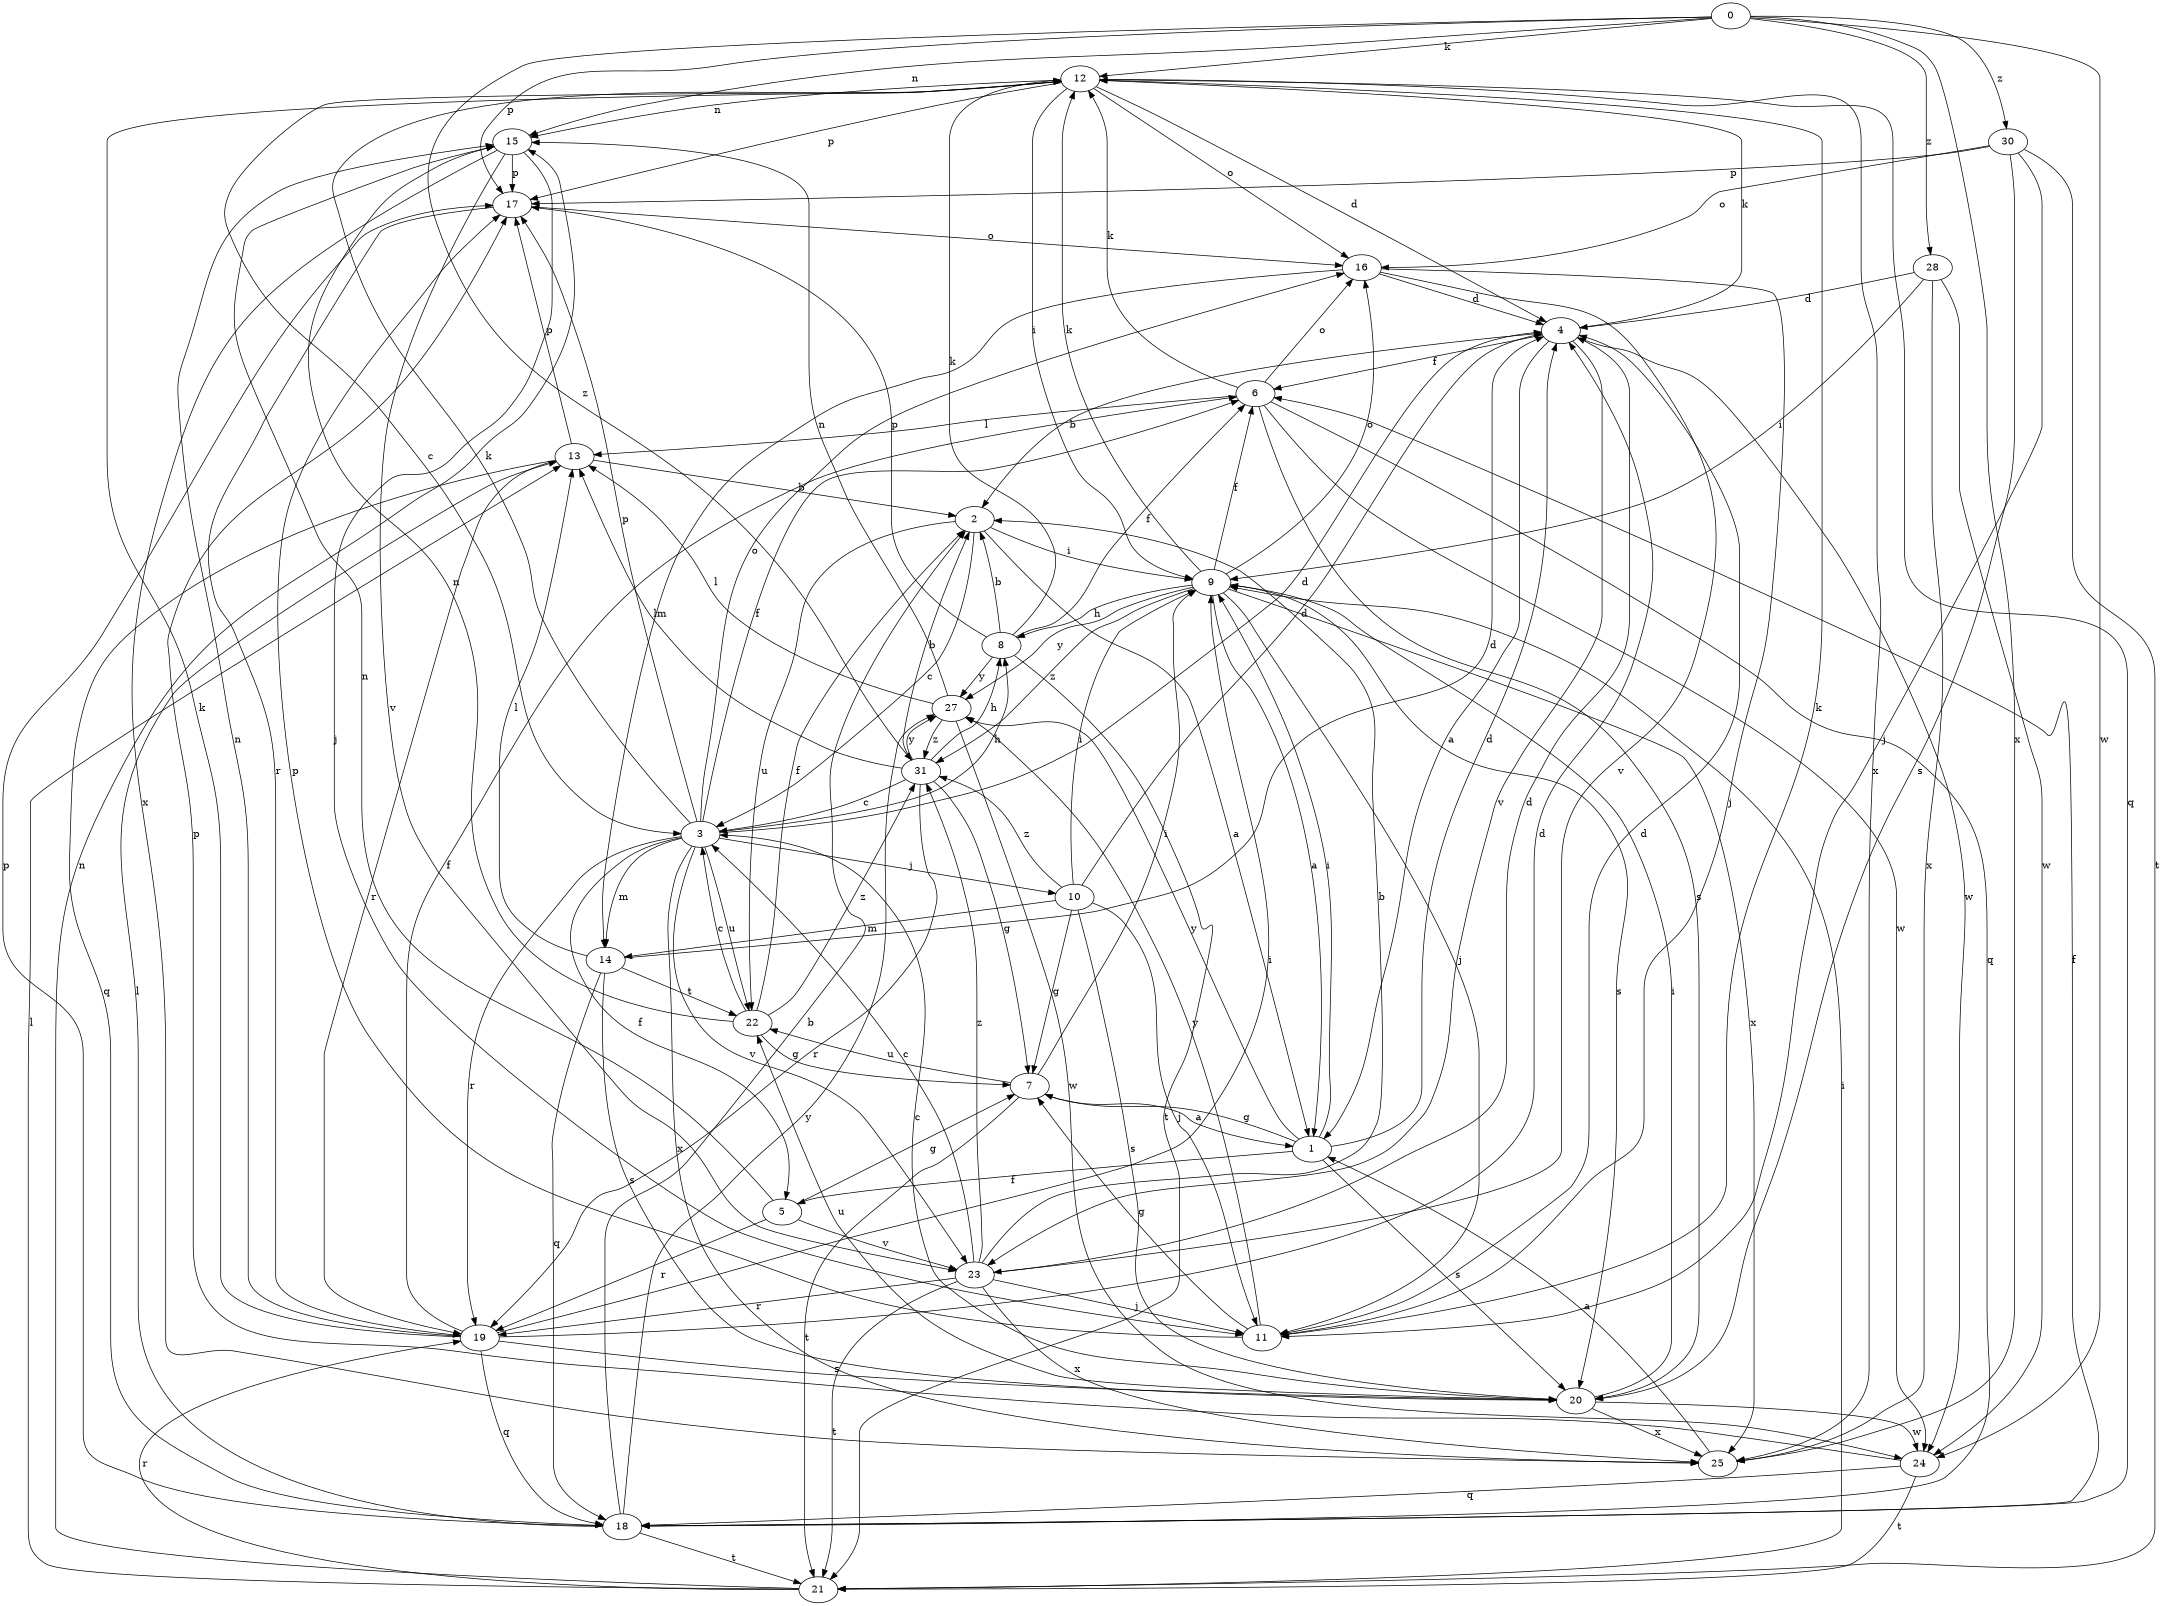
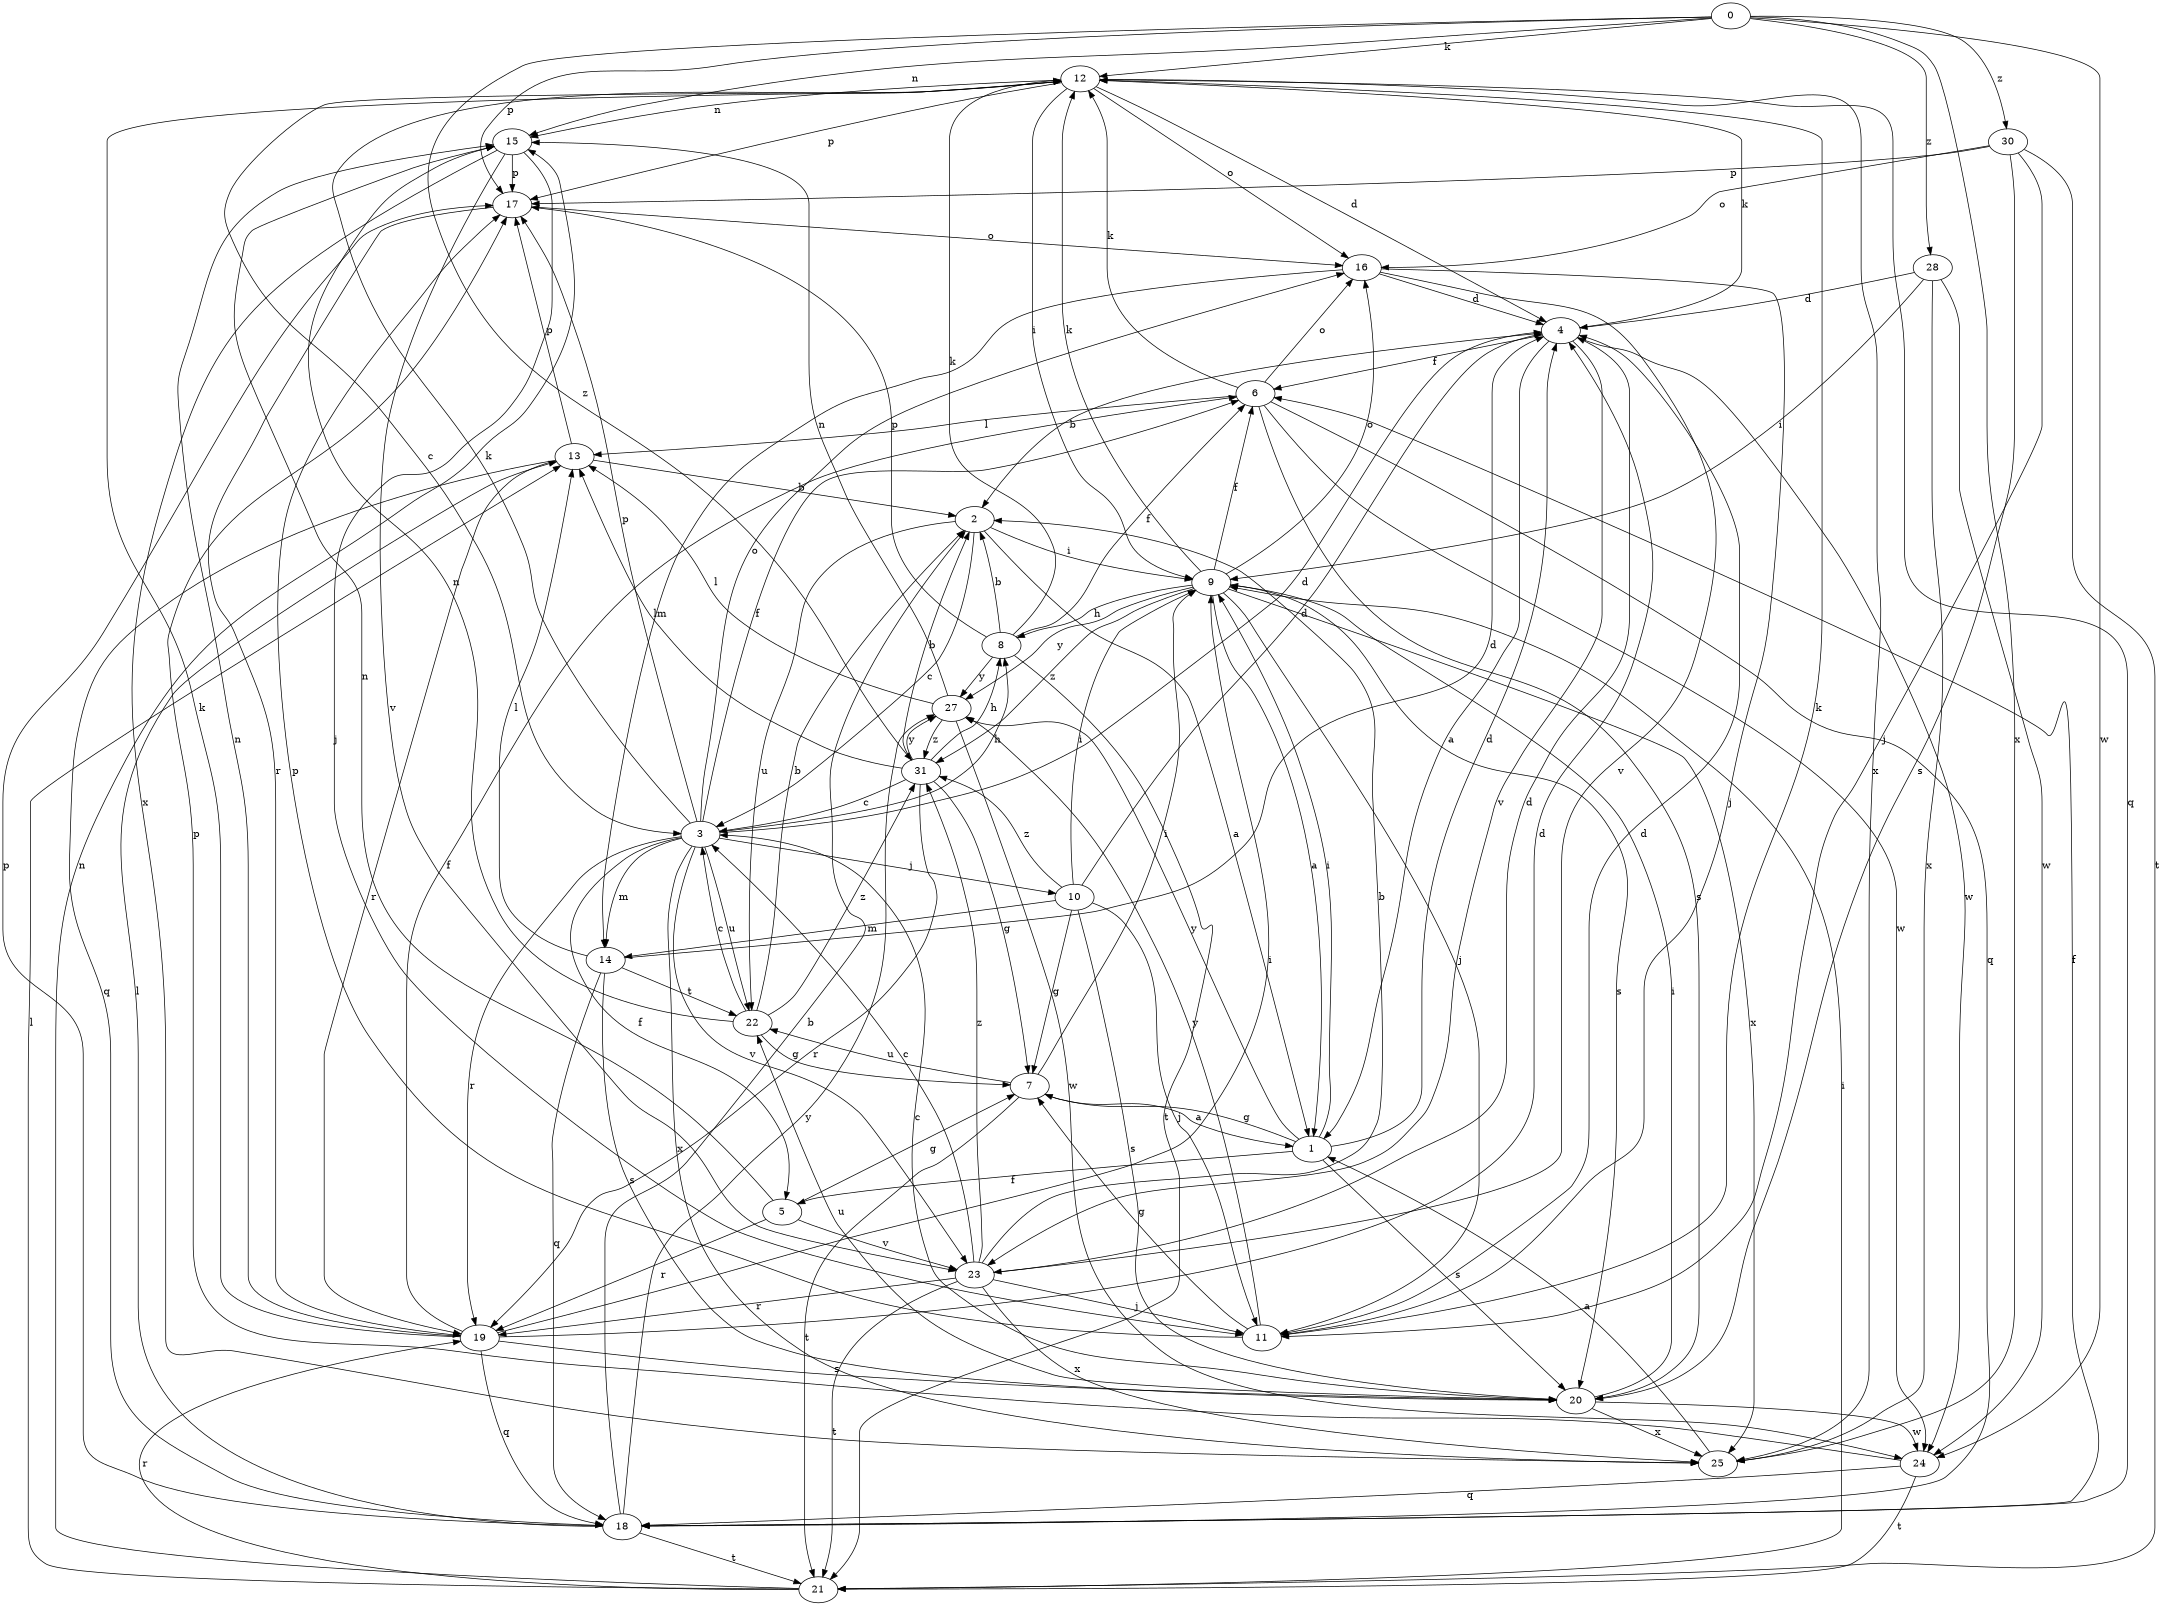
edge "22" -> "2": label "f" -> "b"
